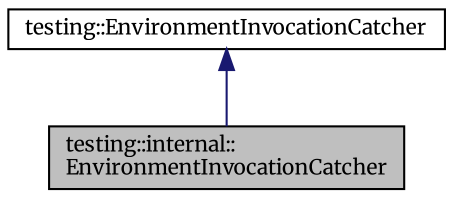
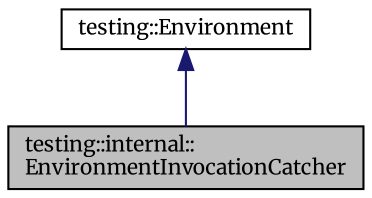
node "testing::EnvironmentInvocationCatcher": label "testing::EnvironmentInvocationCatcher" -> "testing::Environment"
